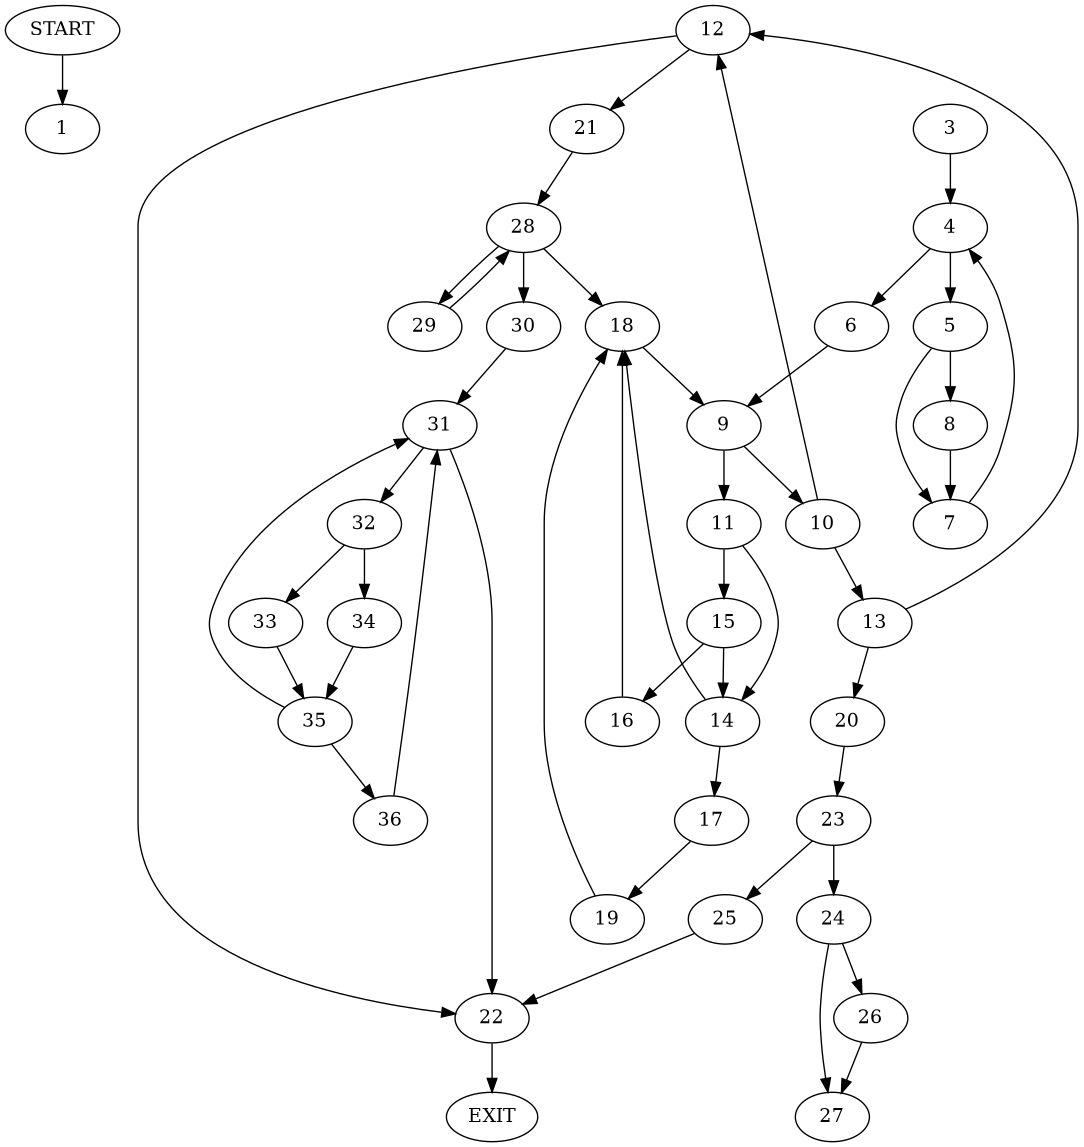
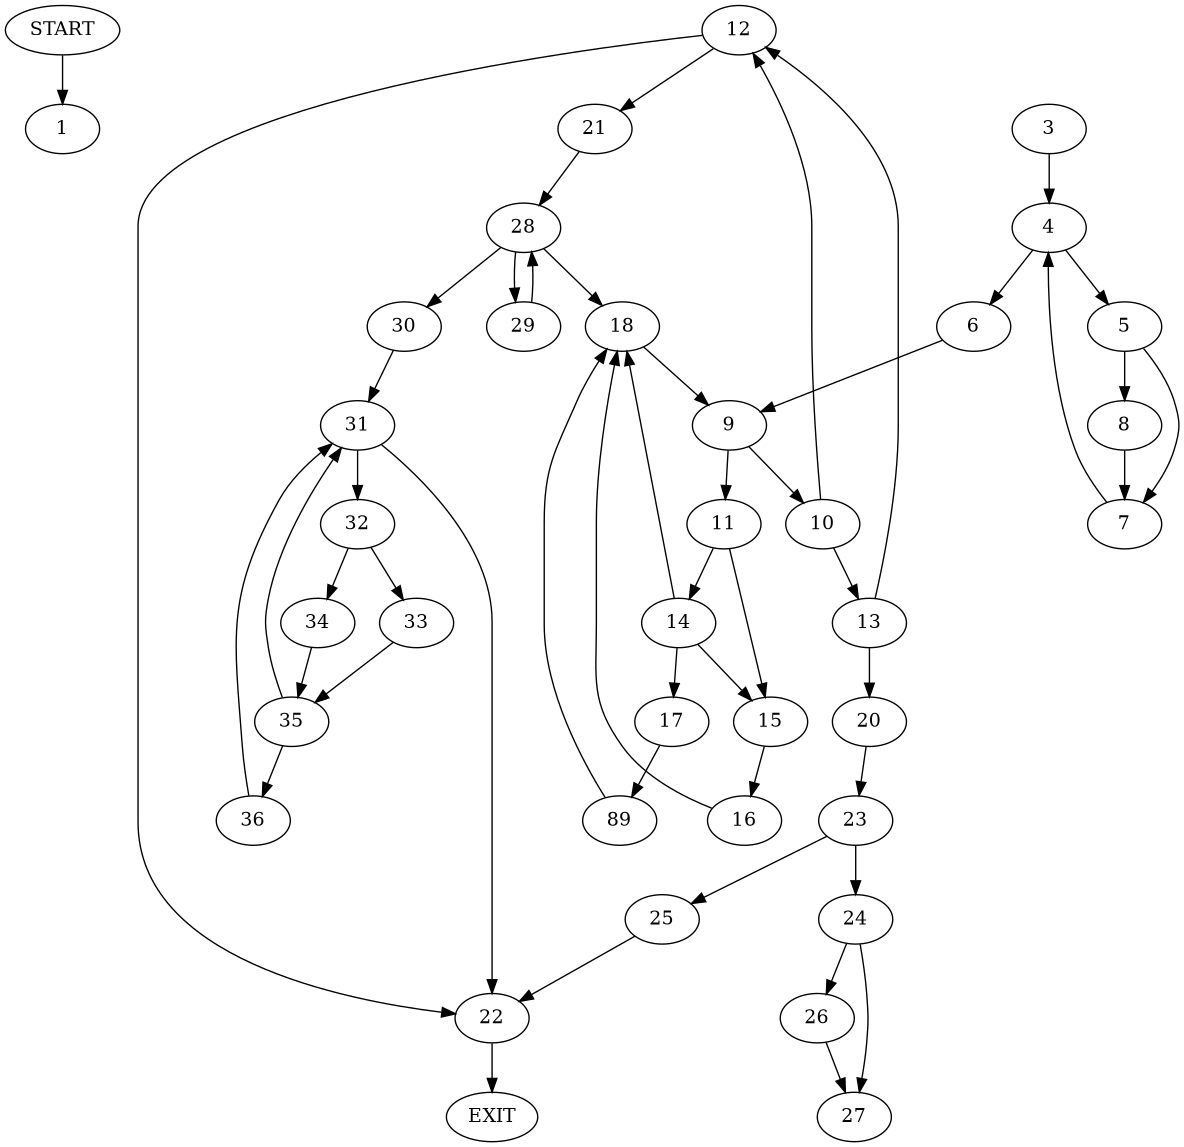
edge "15" -> "14": reversed
node "19": label "19" -> "89"
